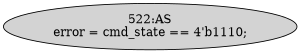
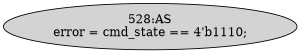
node "522:AS error = cmd_state == 4'b1110;": label "522:AS error = cmd_state == 4'b1110;" -> "528:AS error = cmd_state == 4'b1110;"
